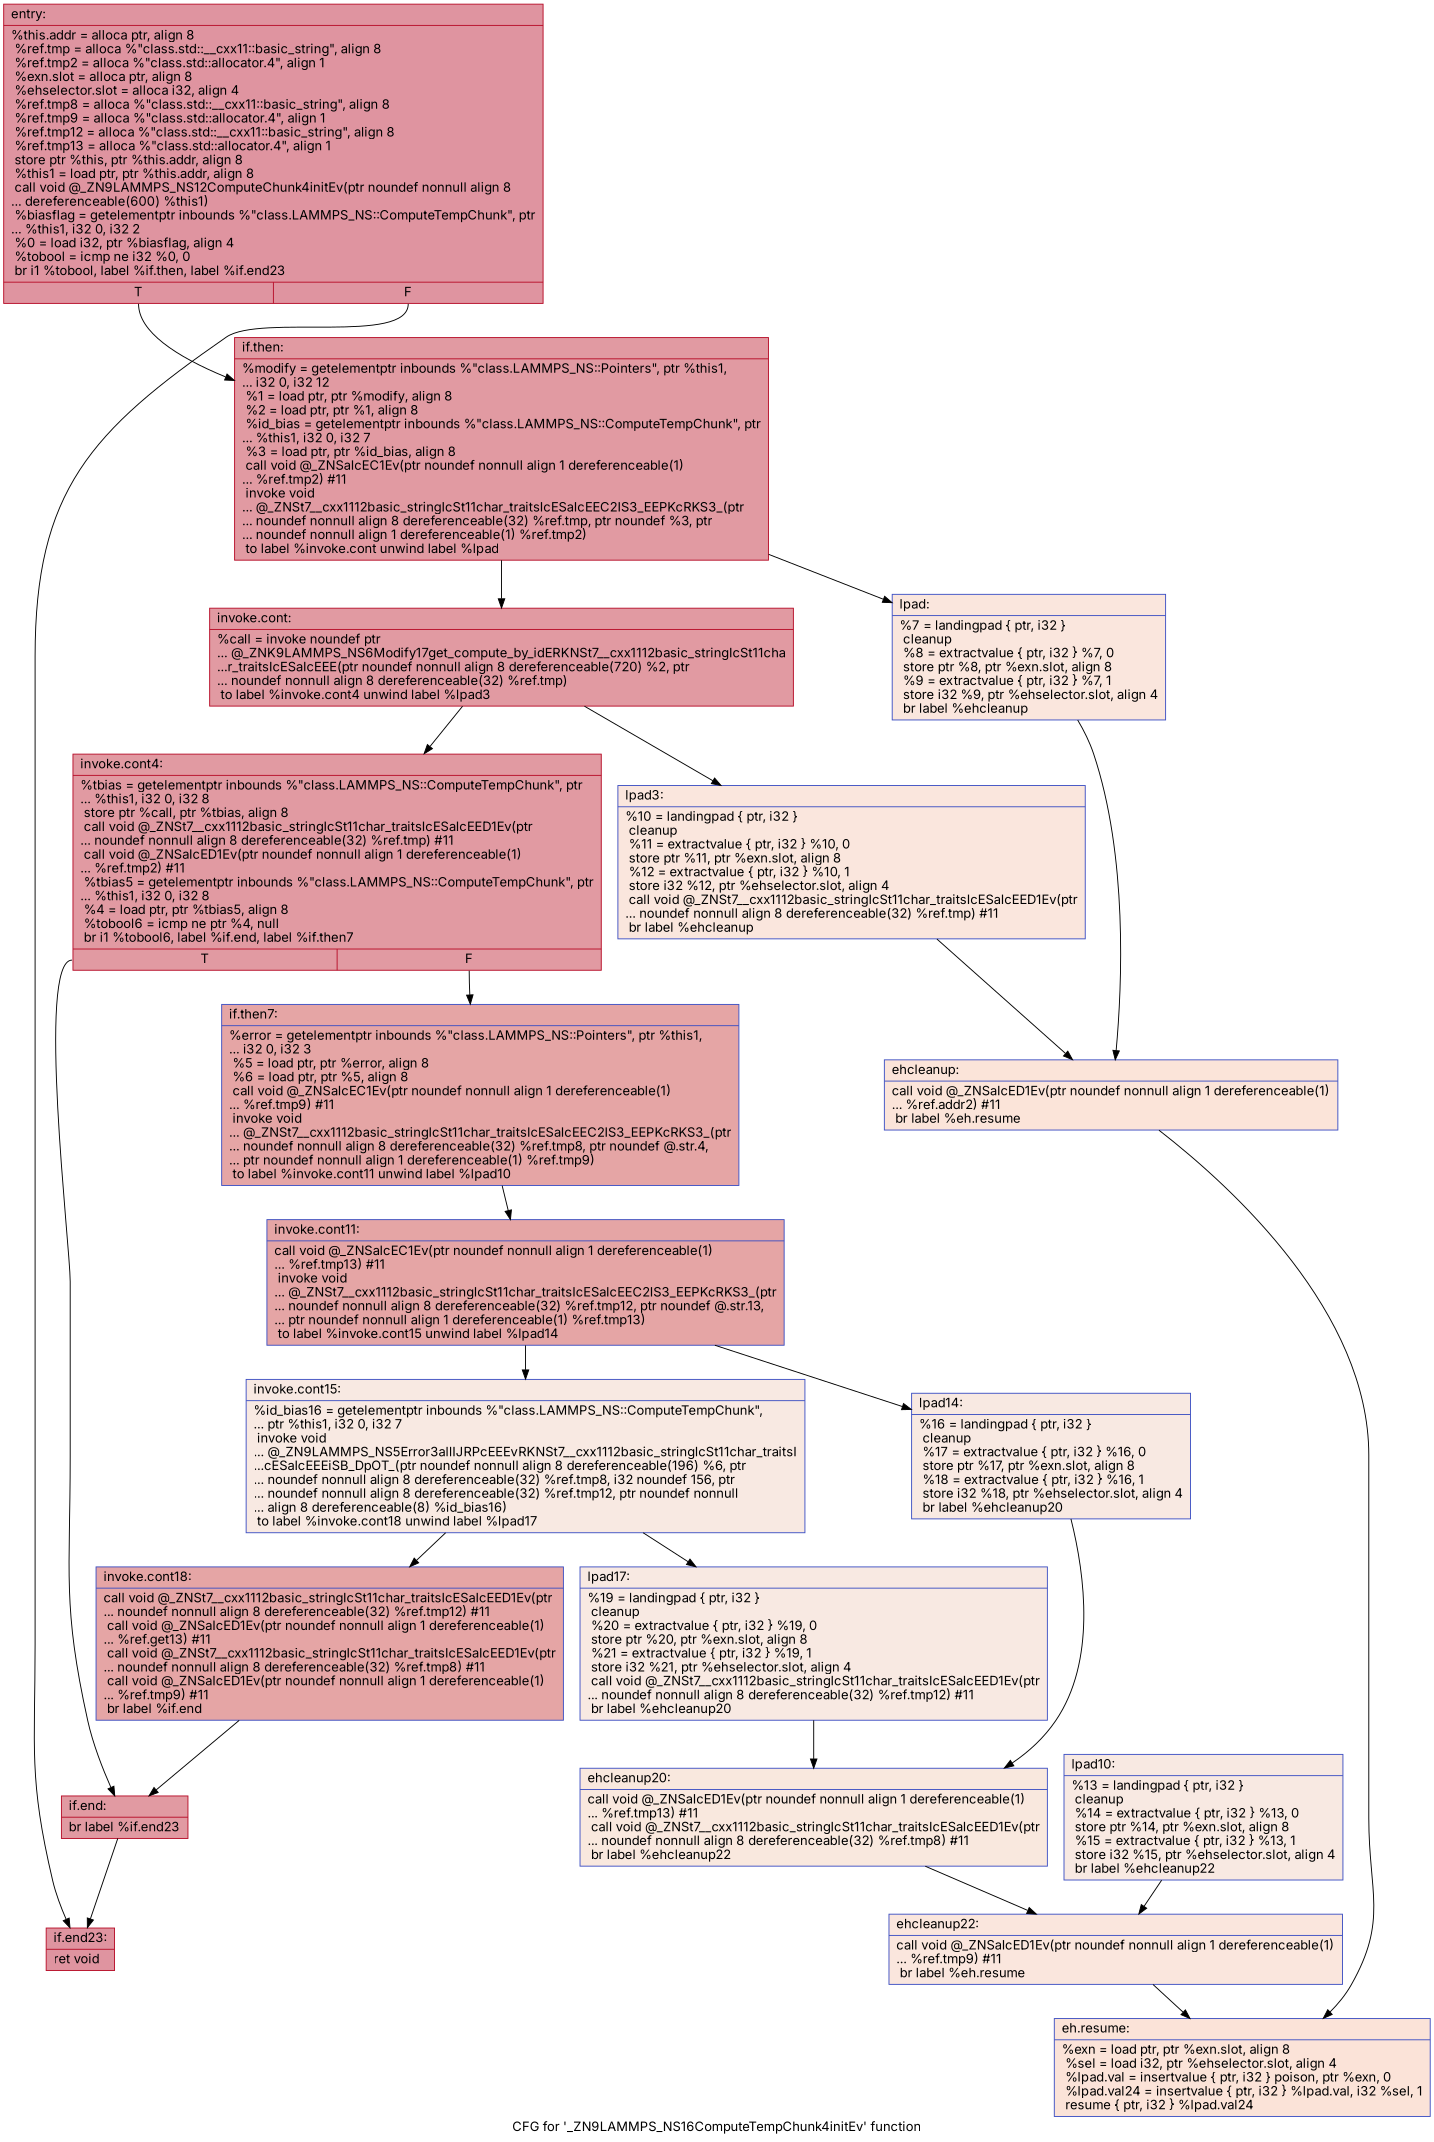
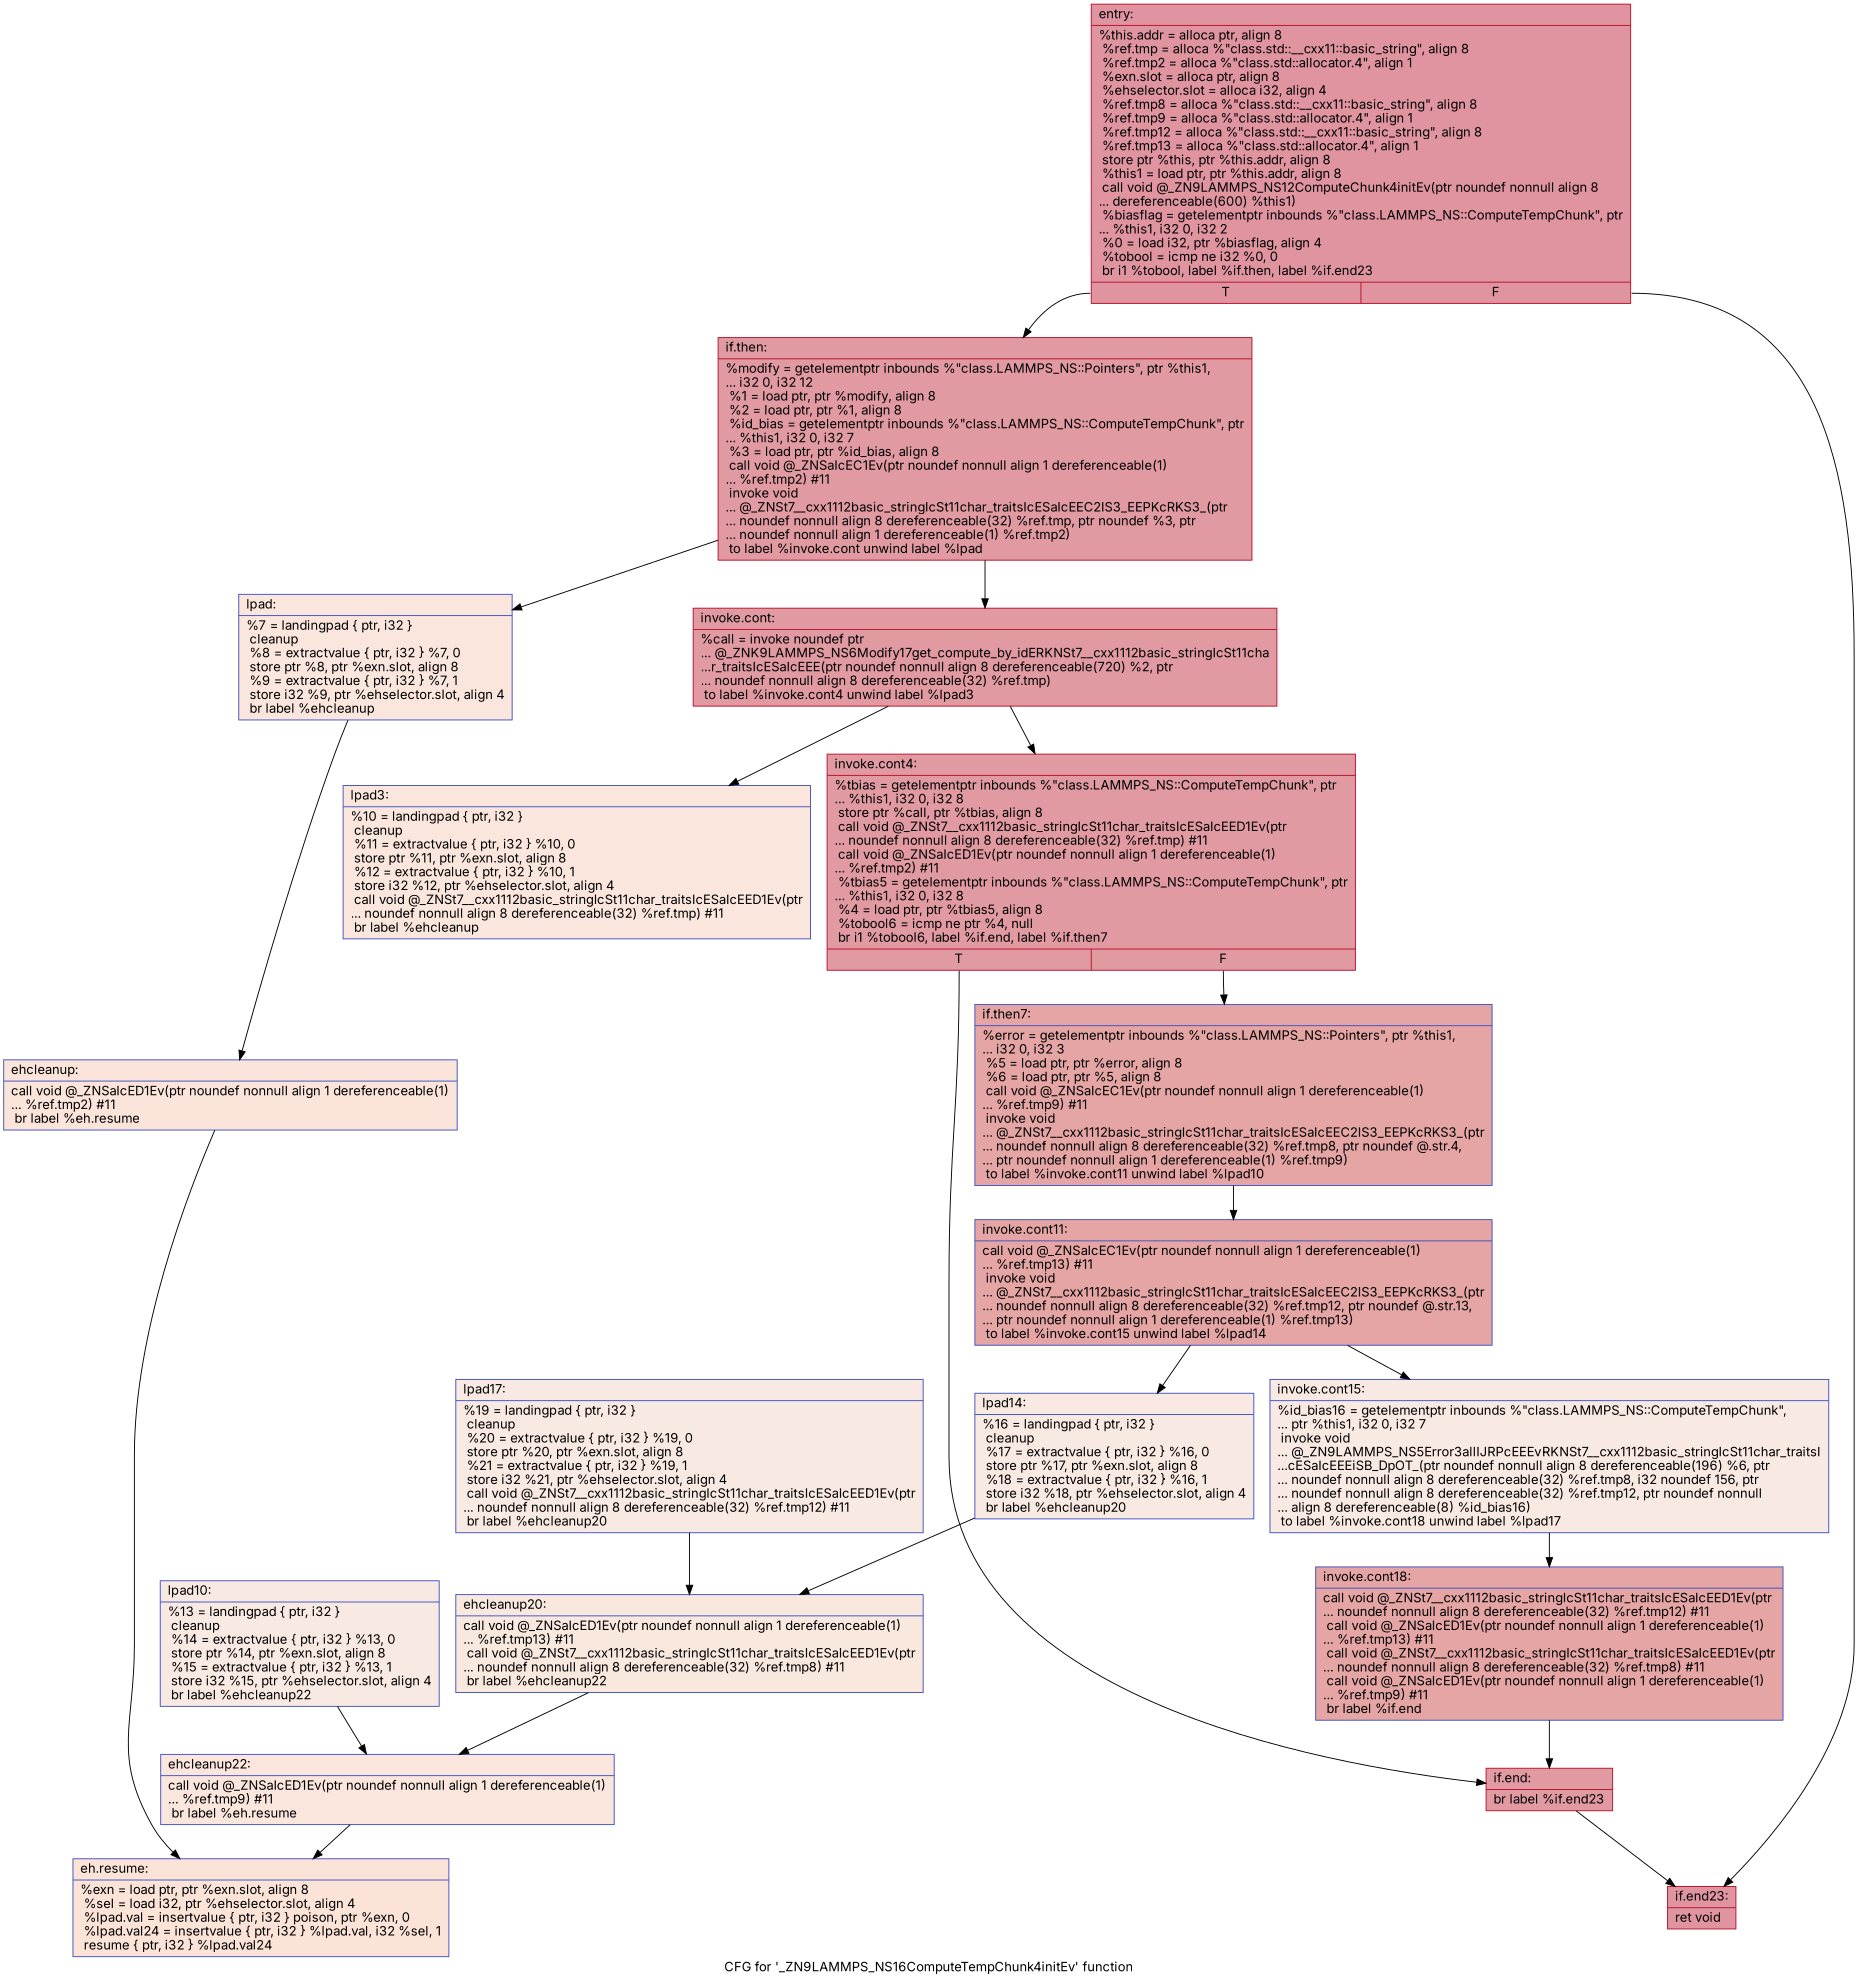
edge "lpad3:" -> "ehcleanup:": removed
node "ehcleanup:": text "... %ref.addr2) #11" -> "... %ref.tmp2) #11"
edge "invoke.cont15:" -> "lpad17:": removed
node "invoke.cont18:": text "... %ref.get13) #11" -> "... %ref.tmp13) #11"
